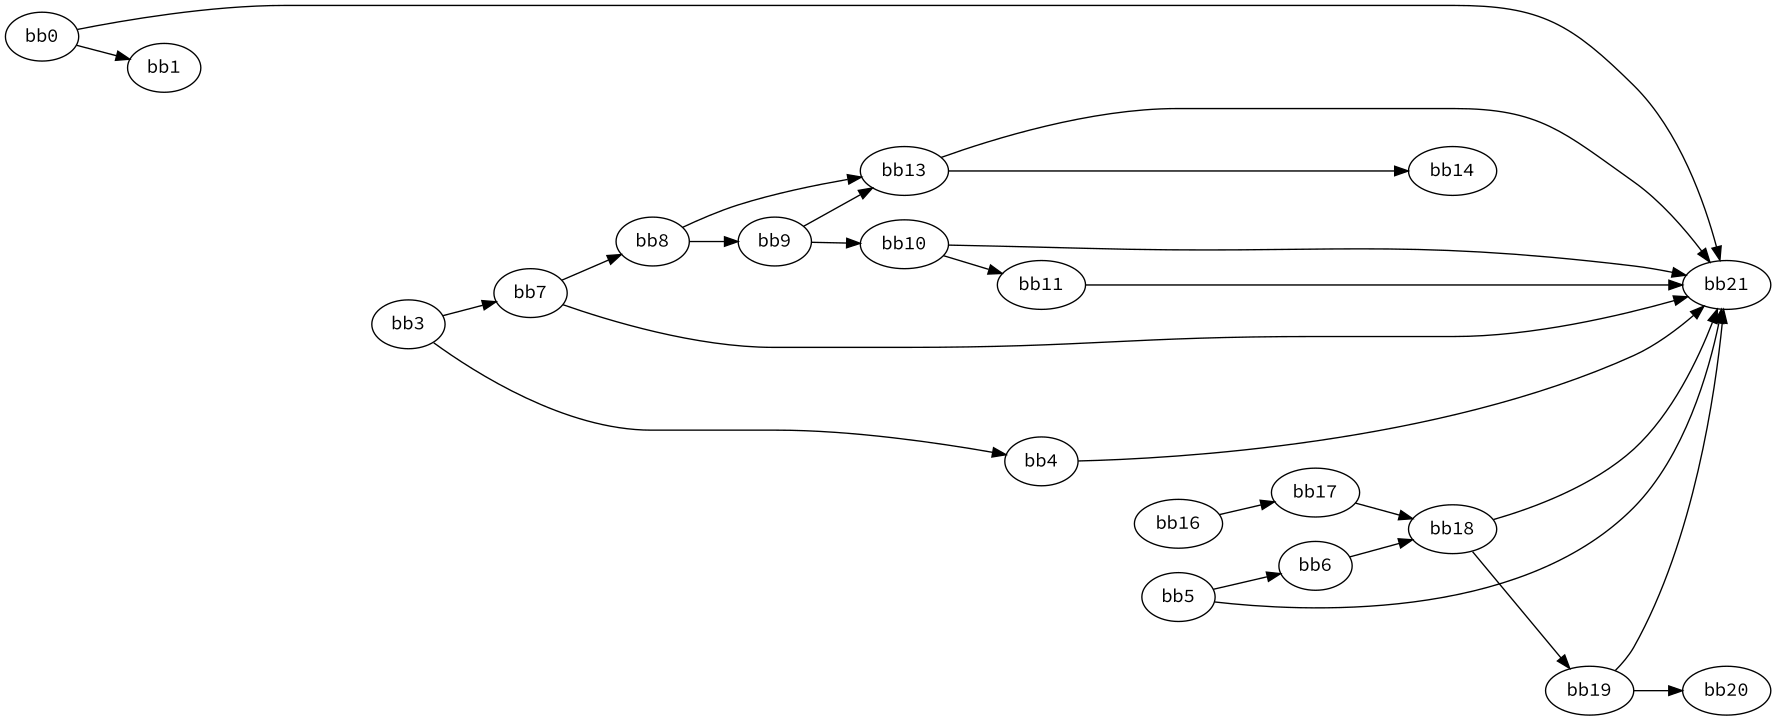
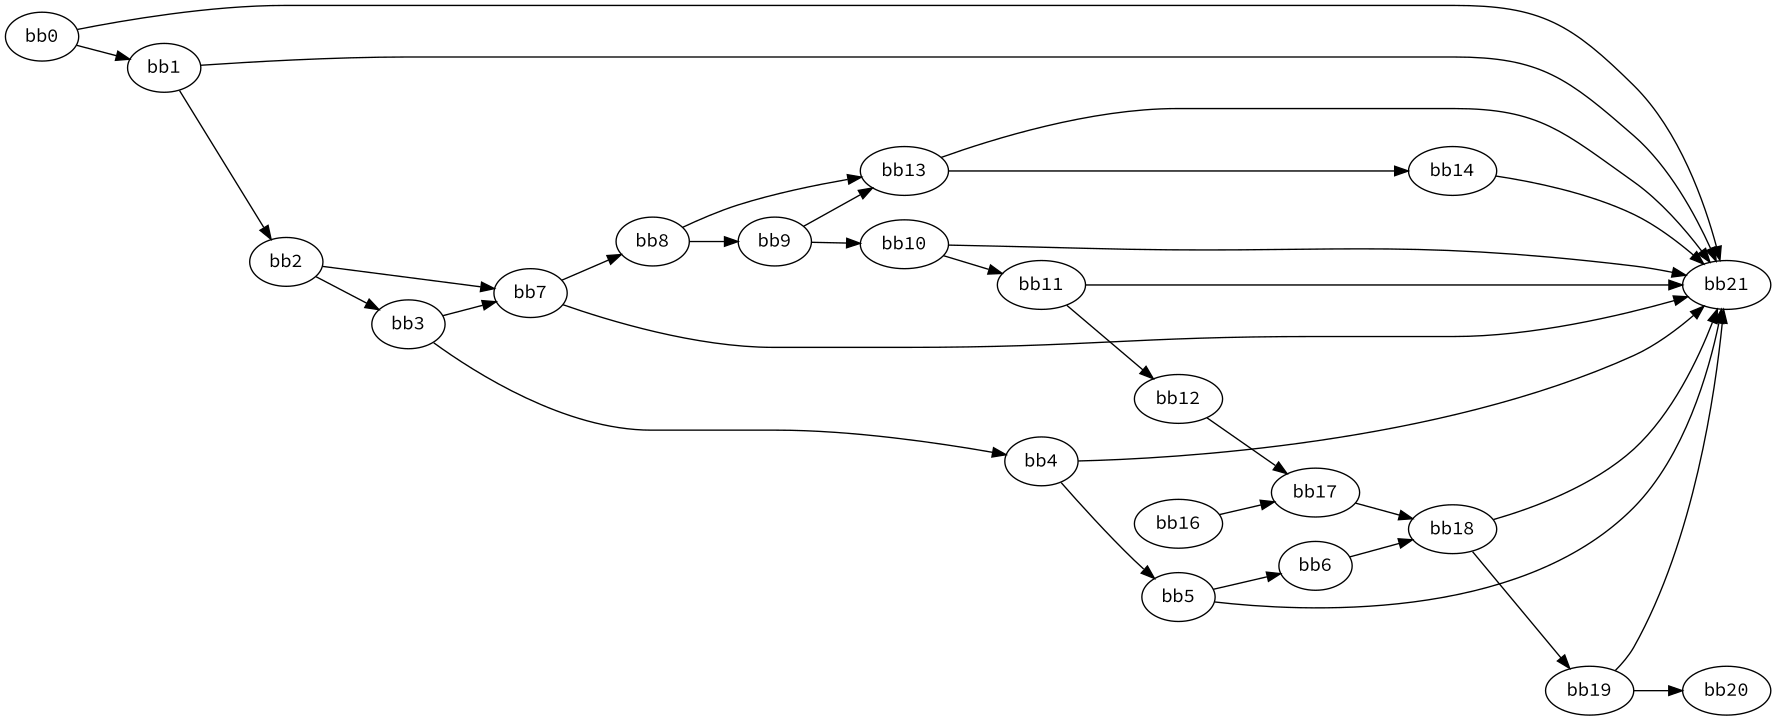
edge "bb1" -> "bb21": added
edge "bb14" -> "bb21": added
node "bb2": added
node "bb12": added
edge "bb4" -> "bb5": added
